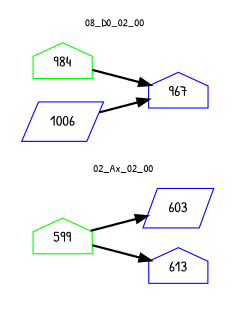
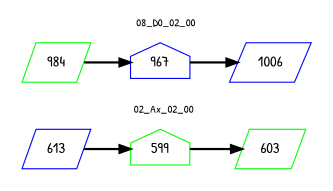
node "984": shape house -> parallelogram
edge "1006" -> "967": reversed
node "603": color blue -> green
edge "599" -> "613": reversed
node "613": shape house -> parallelogram
